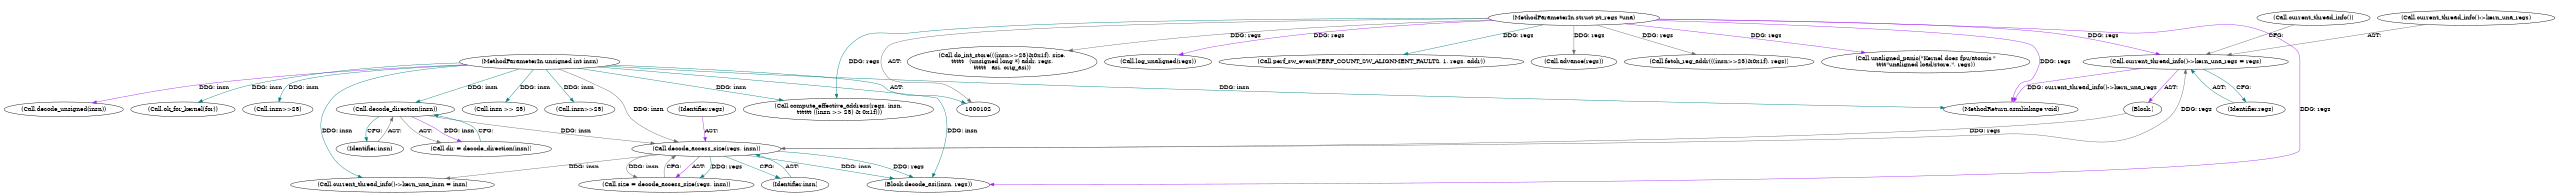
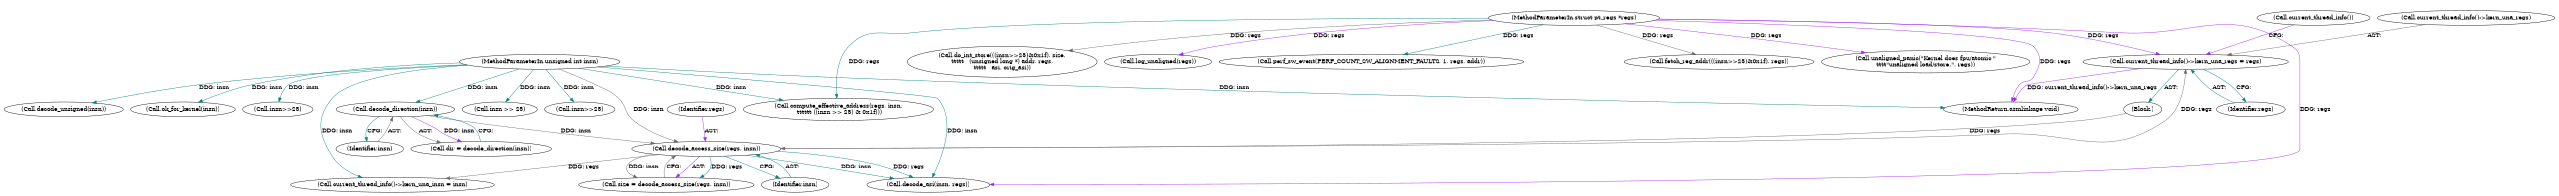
node "(MethodParameterIn,struct pt_regs *una)": label "(MethodParameterIn,struct pt_regs *una)" -> "(MethodParameterIn,struct pt_regs *regs)"
edge "(Call,current_thread_info())" -> "(Call,current_thread_info()->kern_una_regs = regs)": color gray40 -> purple
node "(Call,advance(regs))": removed
edge "(MethodParameterIn,unsigned int insn)" -> "(Call,decode_unsigned(insn))": color purple -> teal
edge "(Call,current_thread_info()->kern_una_regs = regs)" -> "(Block,)": color purple -> teal
node "(Call,ok_for_kernel(for))": label "(Call,ok_for_kernel(for))" -> "(Call,ok_for_kernel(insn))"
node "1000102": removed
edge "(Call,decode_access_size(regs, insn))" -> "(Call,current_thread_info()->kern_una_insn = insn)": label "DDG: insn" -> "DDG: regs"
node "(Block,decode_asi(insn, regs))": label "(Block,decode_asi(insn, regs))" -> "(Call,decode_asi(insn, regs))"
